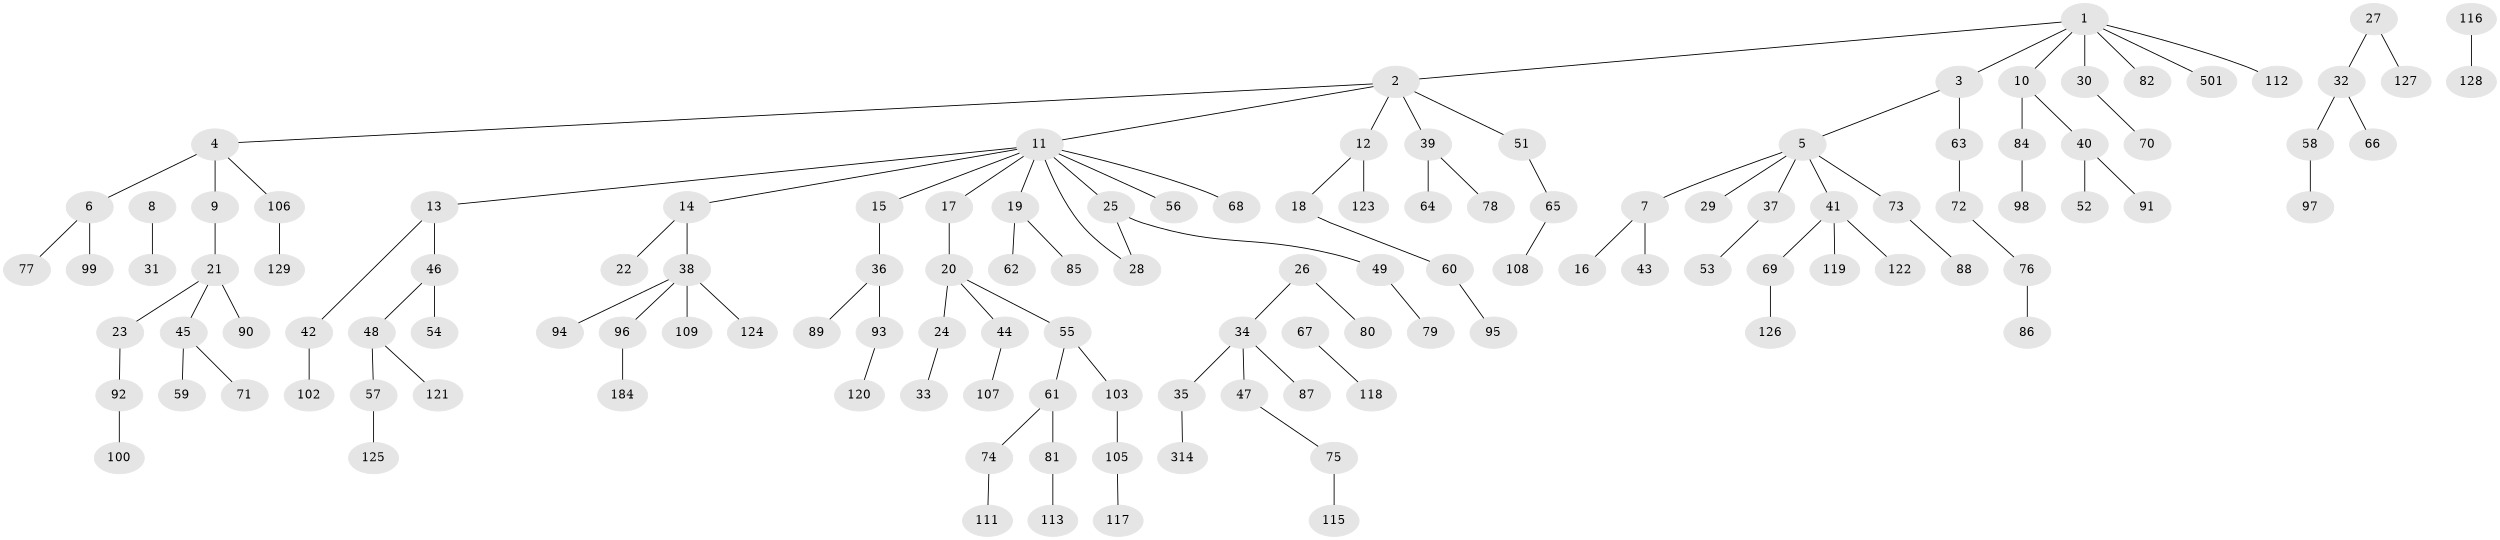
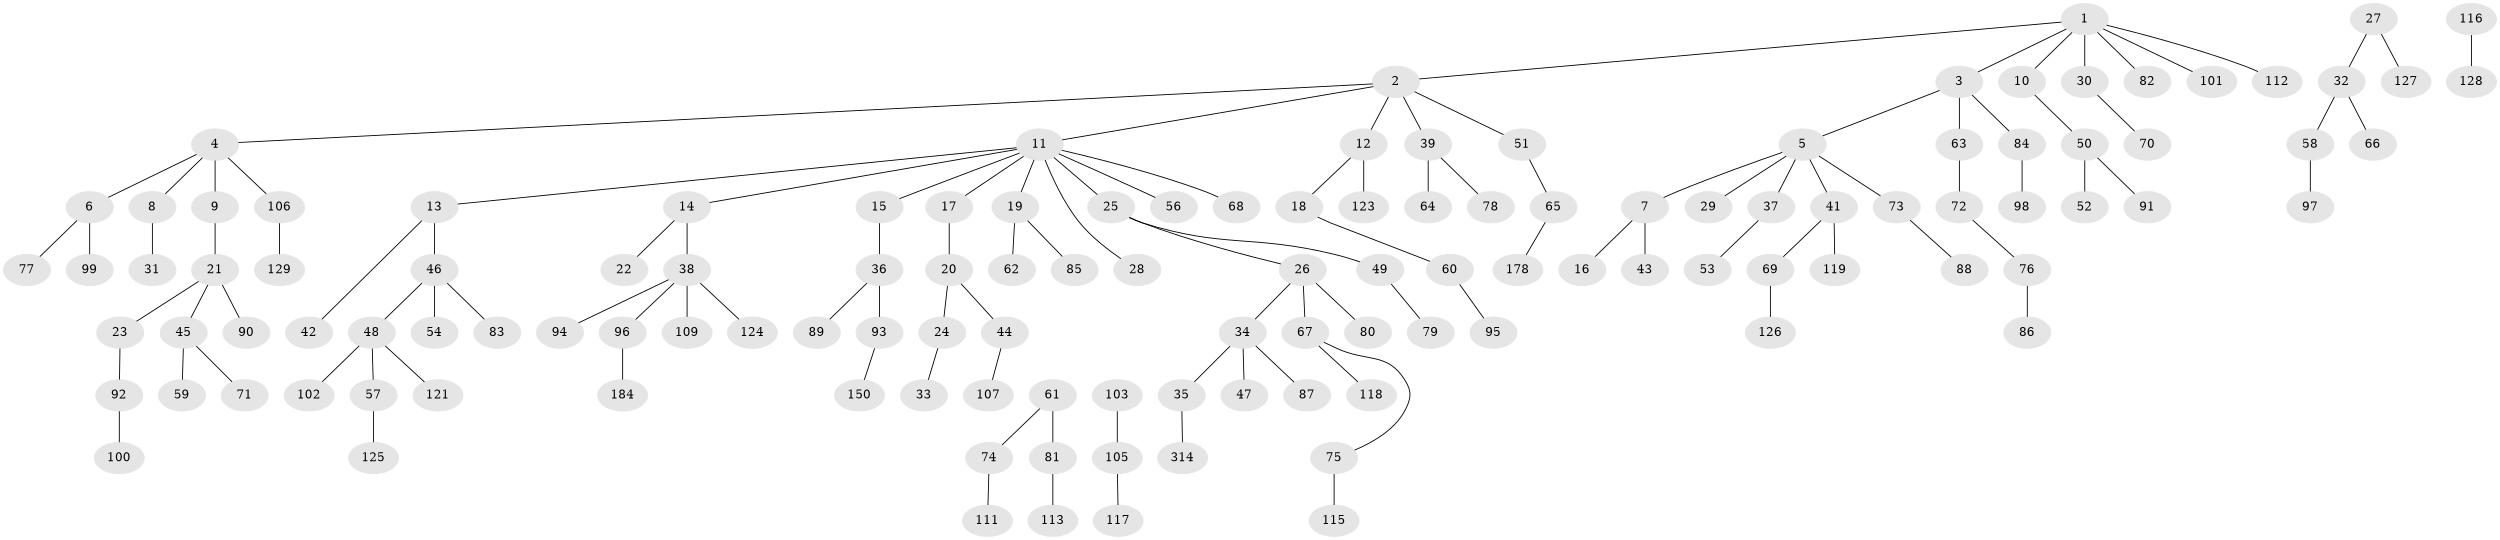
node "501": label "501" -> "101"
edge "10" -- "84": now "3" -- "84"
node "40": label "40" -> "50"
edge "4" -- "8": added
edge "25" -- "28": now "25" -- "26"
node "108": label "108" -> "178"
node "122": removed
edge "26" -- "67": added
node "83": added
node "55": removed
edge "42" -- "102": now "48" -- "102"
node "120": label "120" -> "150"
edge "47" -- "75": now "67" -- "75"
